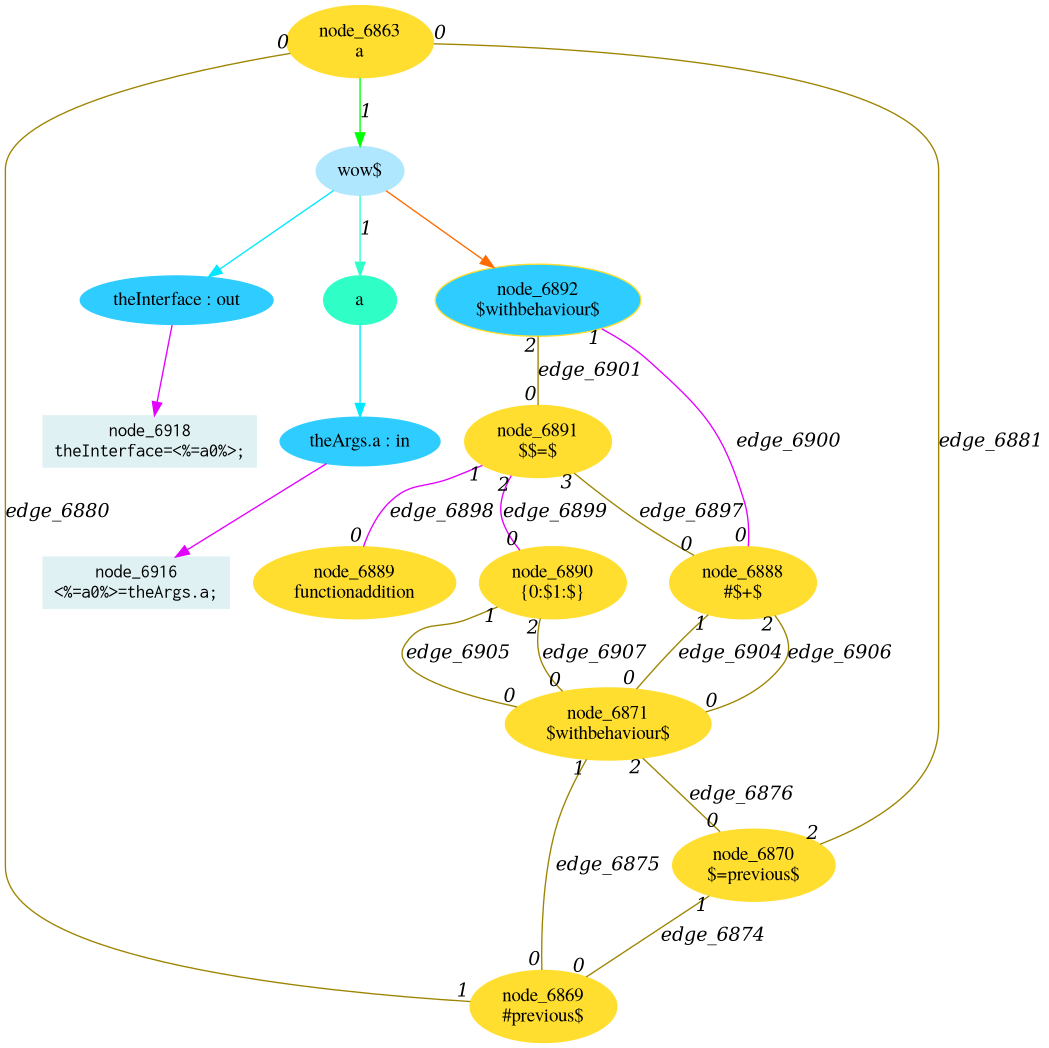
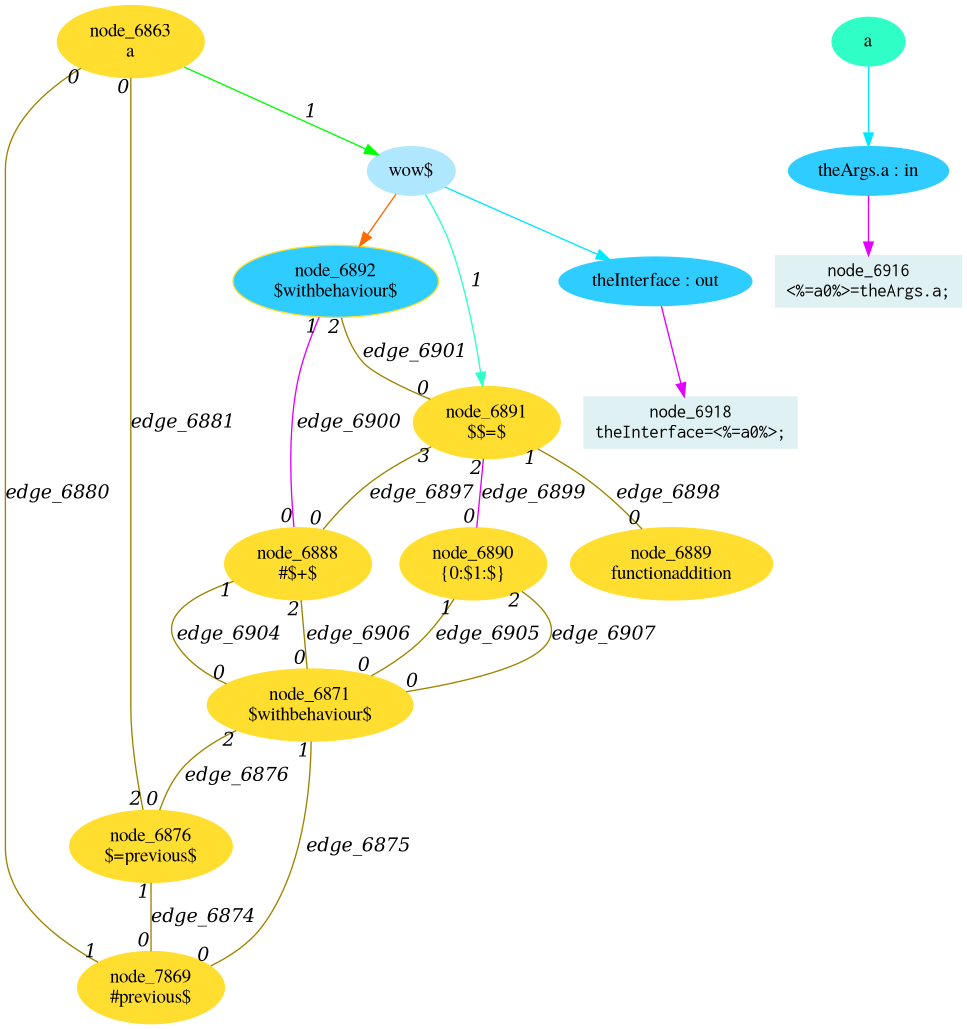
edge "wow$" -> "a": now "wow$" -> "node_6891 $$=$"
edge "node_6891 $$=$" -- "node_6889 functionaddition": color #e300ff -> #9d8400
node "node_6870 $=previous$": label "node_6870 $=previous$" -> "node_6876 $=previous$"
node "node_6869 #previous$": label "node_6869 #previous$" -> "node_7869 #previous$"
